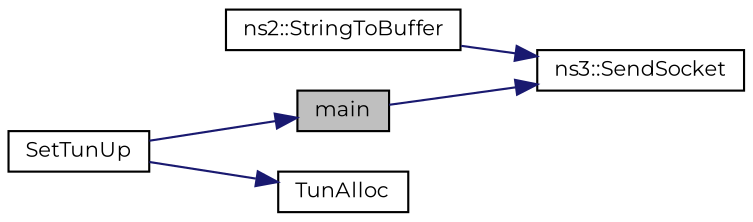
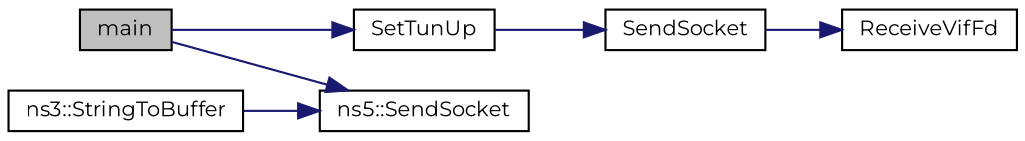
node "ns2::StringToBuffer": label "ns2::StringToBuffer" -> "ns3::StringToBuffer"
node "ReceiveVifFd": added
node "ns3::SendSocket": label "ns3::SendSocket" -> "ns5::SendSocket"
edge "SetTunUp" -> "main": reversed
node "TunAlloc": label "TunAlloc" -> "SendSocket"
